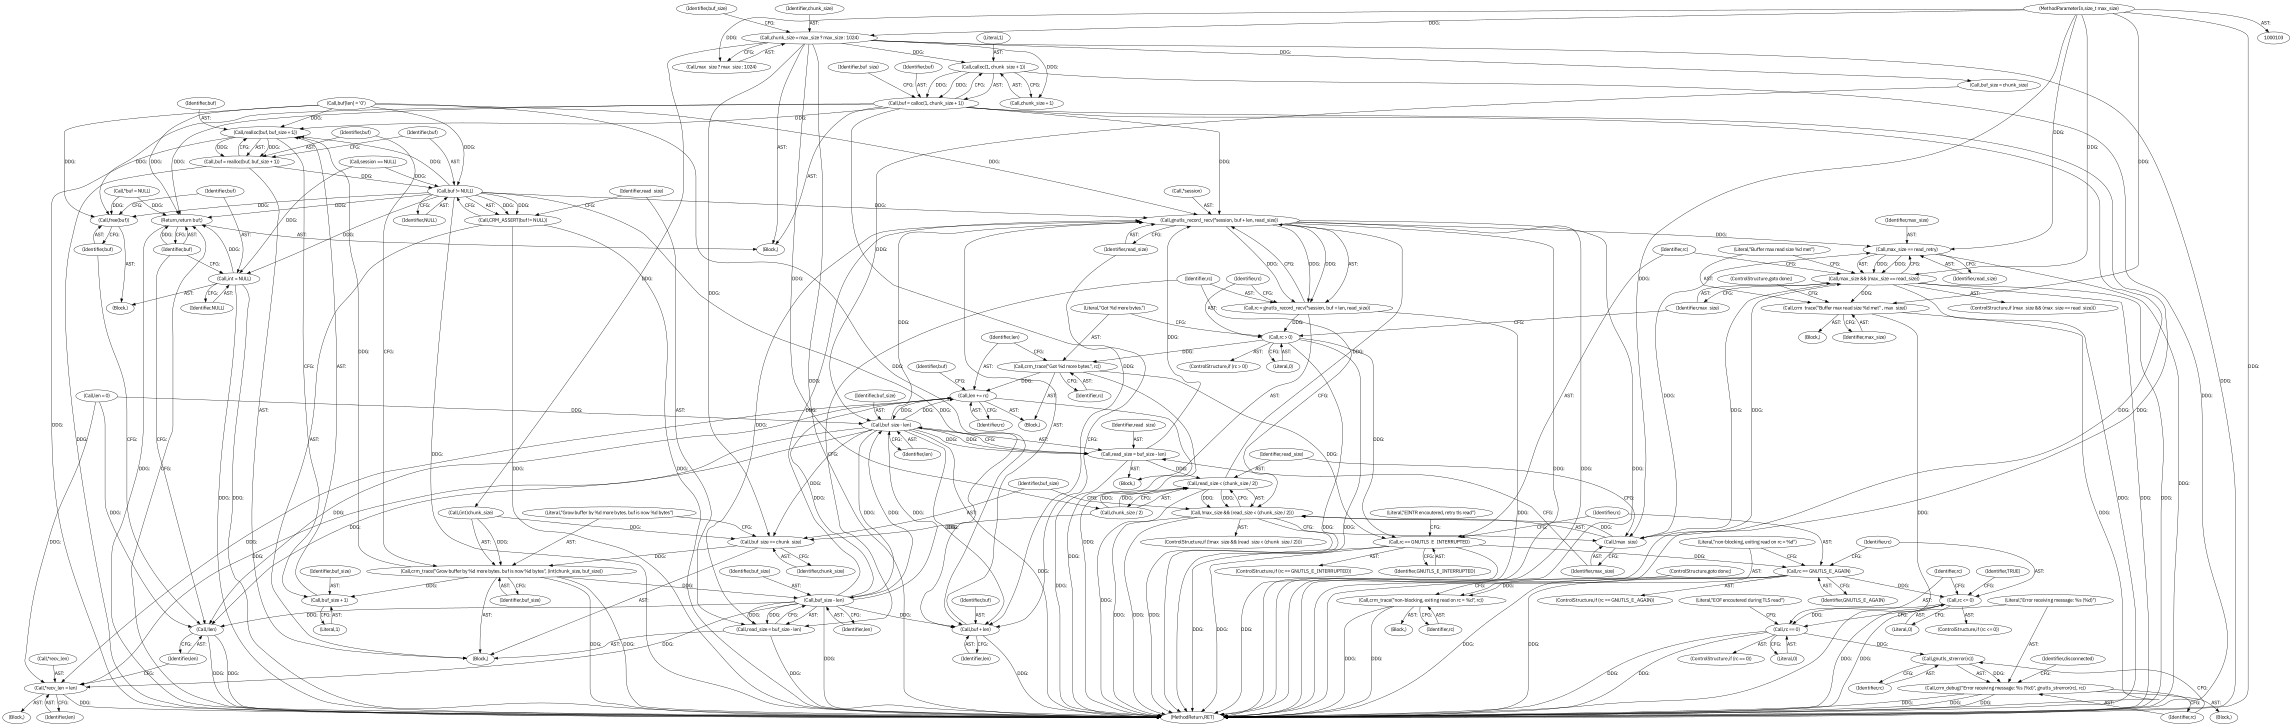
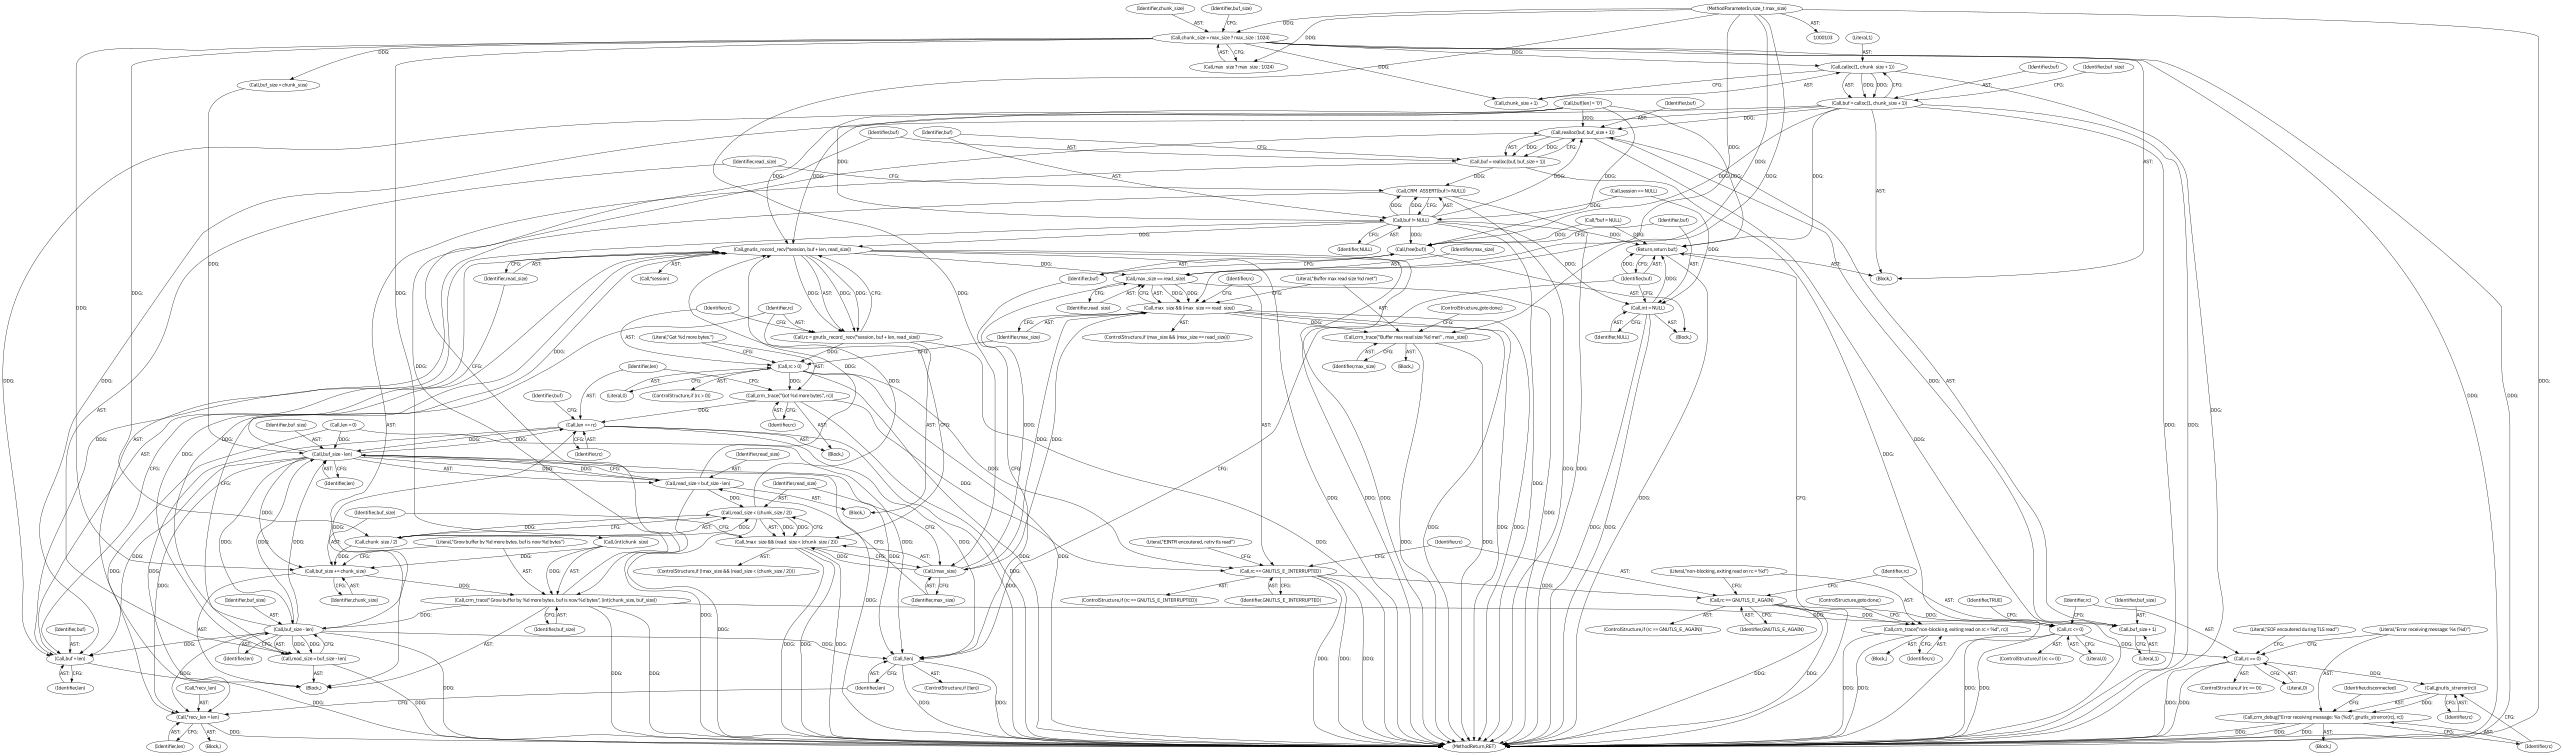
edge "(Call,buf = realloc(buf, buf_size + 1))" -> "(Call,buf != NULL)": now "(Call,buf = realloc(buf, buf_size + 1))" -> "(Call,CRM_ASSERT(buf != NULL))"
edge "(Call,*session)" -> "(Call,gnutls_record_recv(*session, buf + len, read_size))": reversed
node "(Call,max_size == read_retry)": label "(Call,max_size == read_retry)" -> "(Call,max_size == read_size)"
edge "(Call,realloc(buf, buf_size + 1))" -> "(Call,buf_size + 1)": label "CFG: " -> "DDG: "
node "(ControlStructure,if (!len))": added
